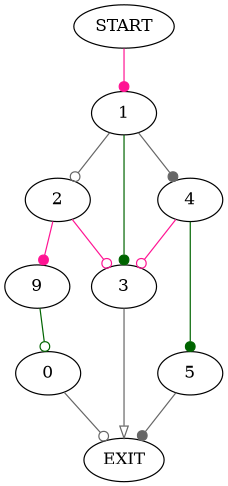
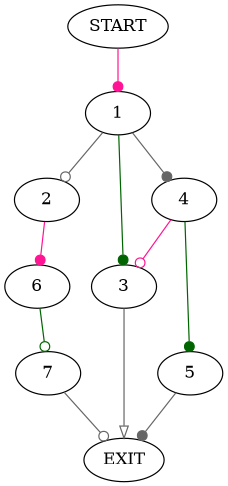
edge "2" -> "3": removed
node "9": label "9" -> "6"
node "0": label "0" -> "7"
